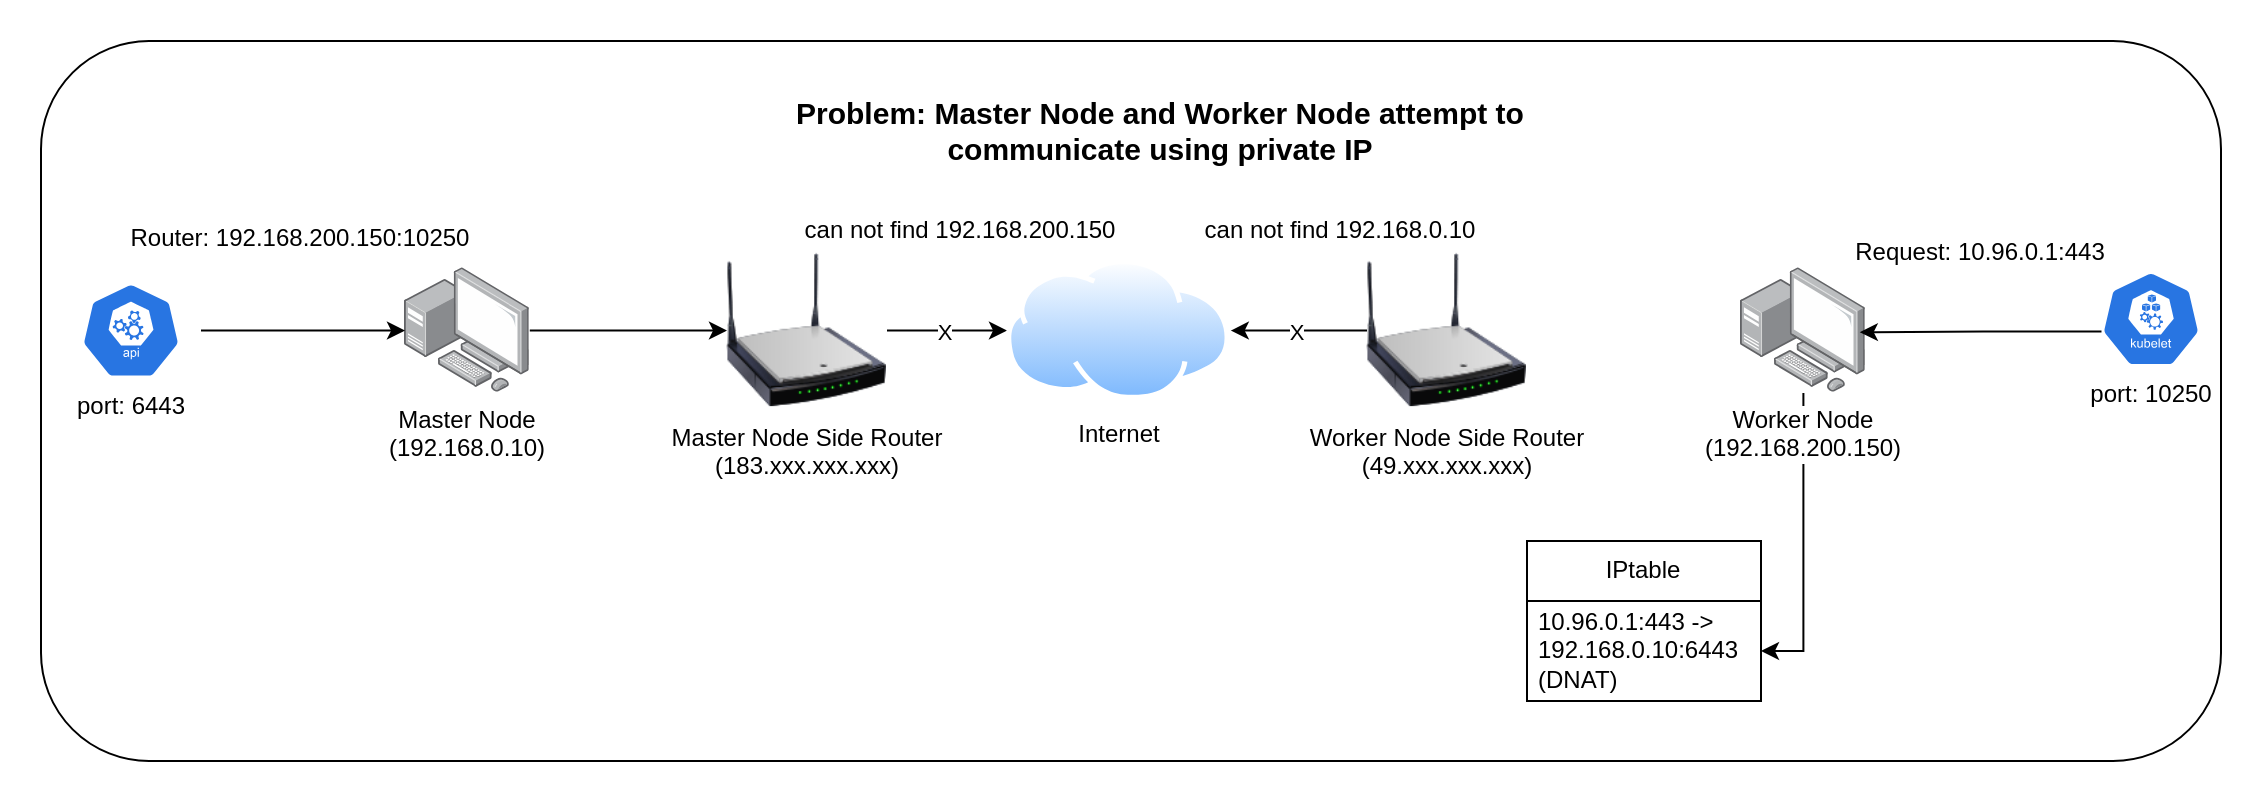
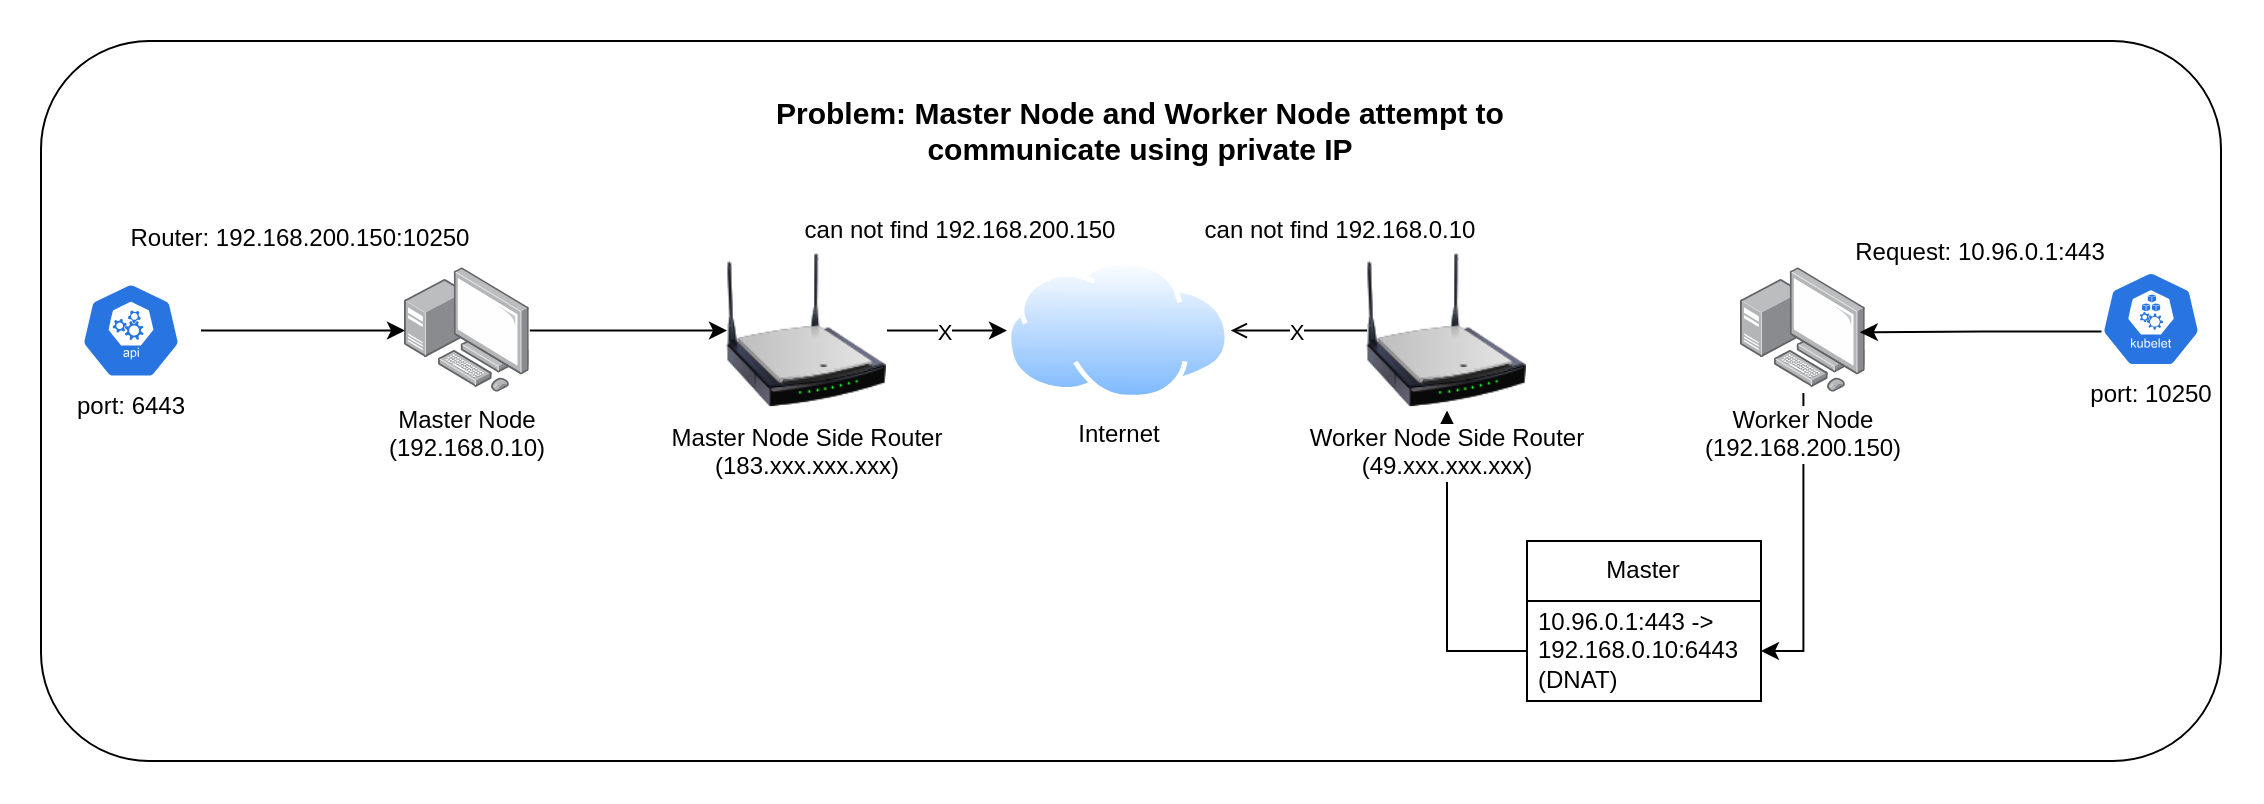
node "Problem: Master Node and Worker Node attempt to communicate using private IP": moved (1161, 131) -> (1141, 131)
edge "Worker Node Side Router (49.xxx.xxx.xxx)" -> "Internet": arrowhead classic -> open
node "IPtable": label "IPtable" -> "Master"
edge "10.96.0.1:443 -> 192.168.0.10:6443 (DNAT)" -> "Worker Node Side Router (49.xxx.xxx.xxx)": added
